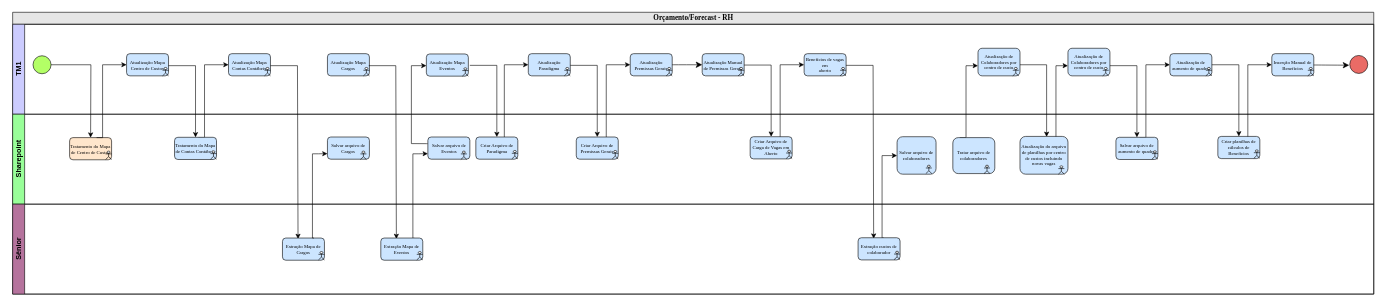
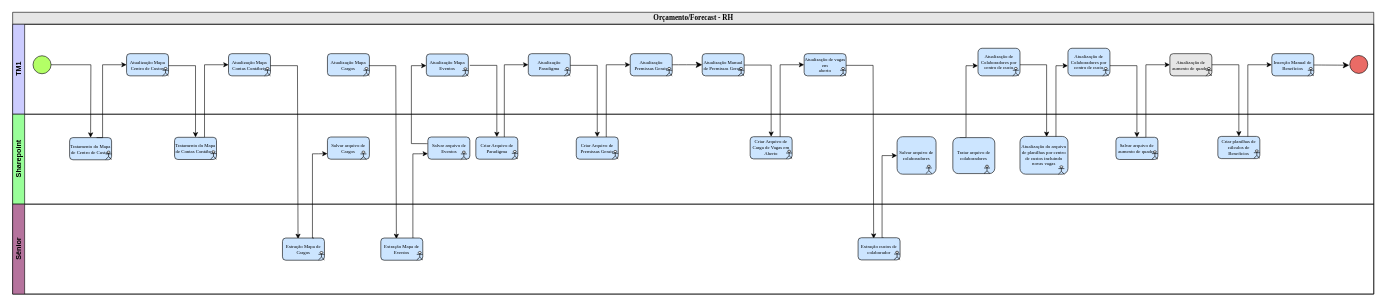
node "Benefícios de vagas em aberto": label "Benefícios de vagas em aberto" -> "Atualização de vagas em aberto"
node "Atualização de aumento de quadro": fillcolor #cce5ff -> #e6e6e6
node "Tratamento do Mapa de Centro de Custos": fillcolor #ffe6cc -> #cce5ff
